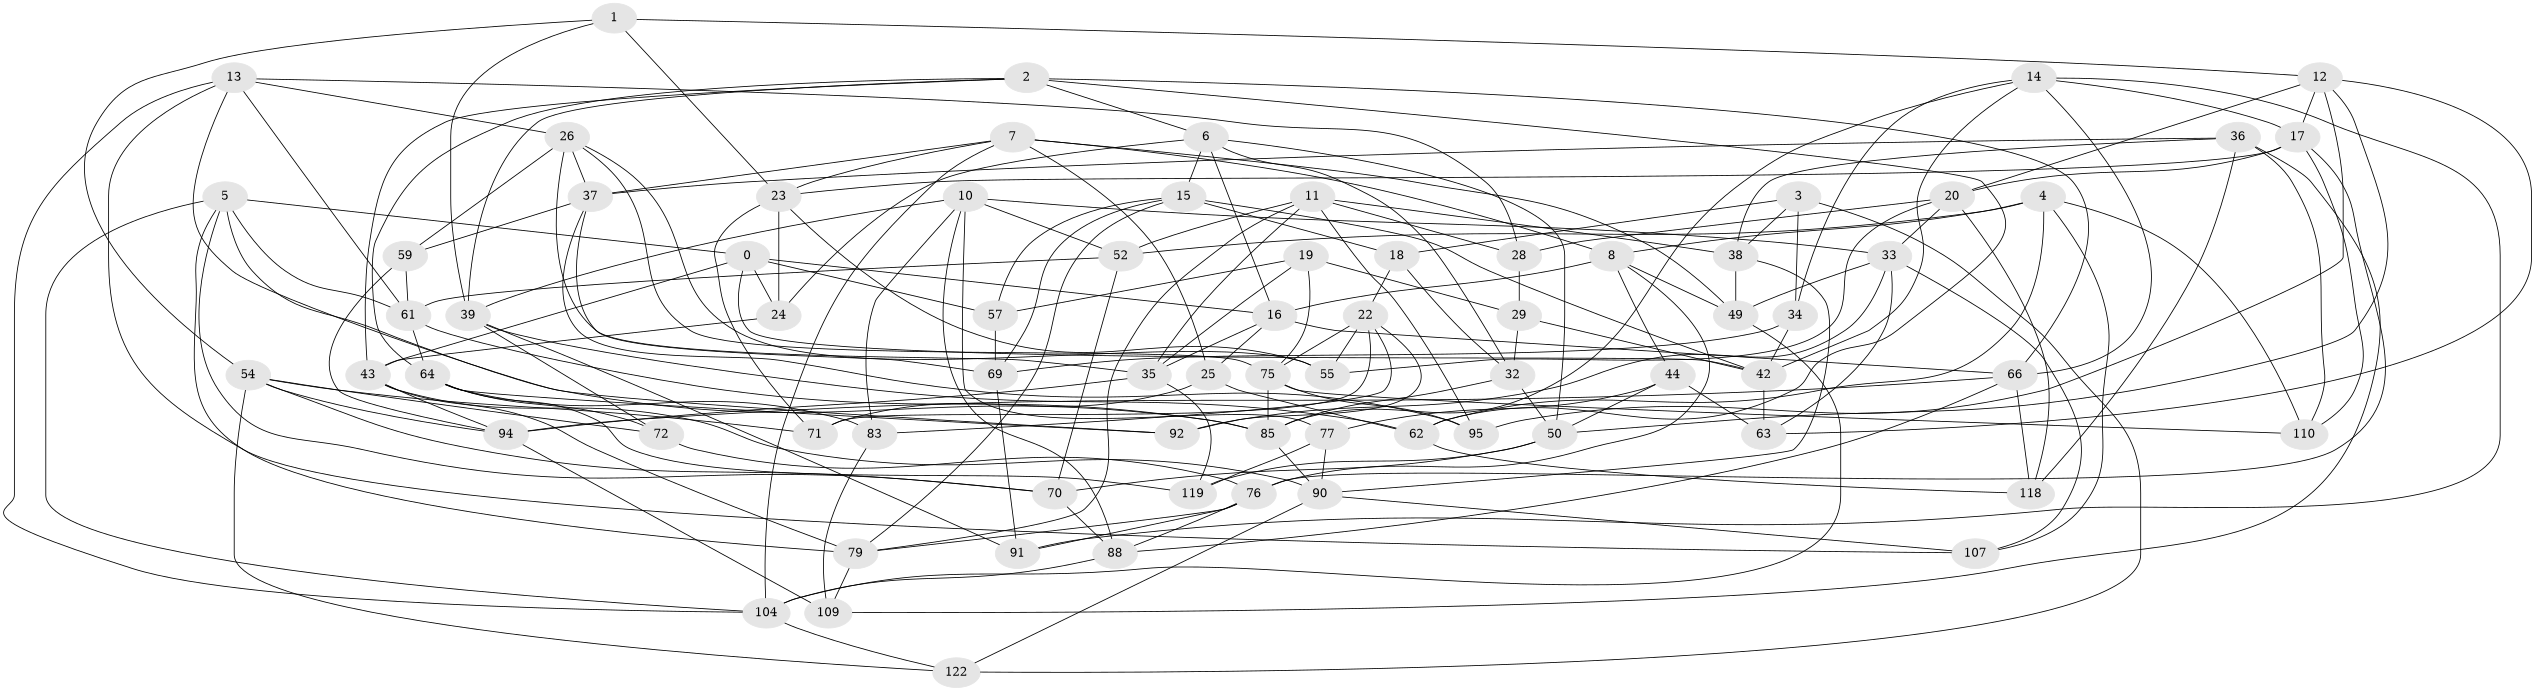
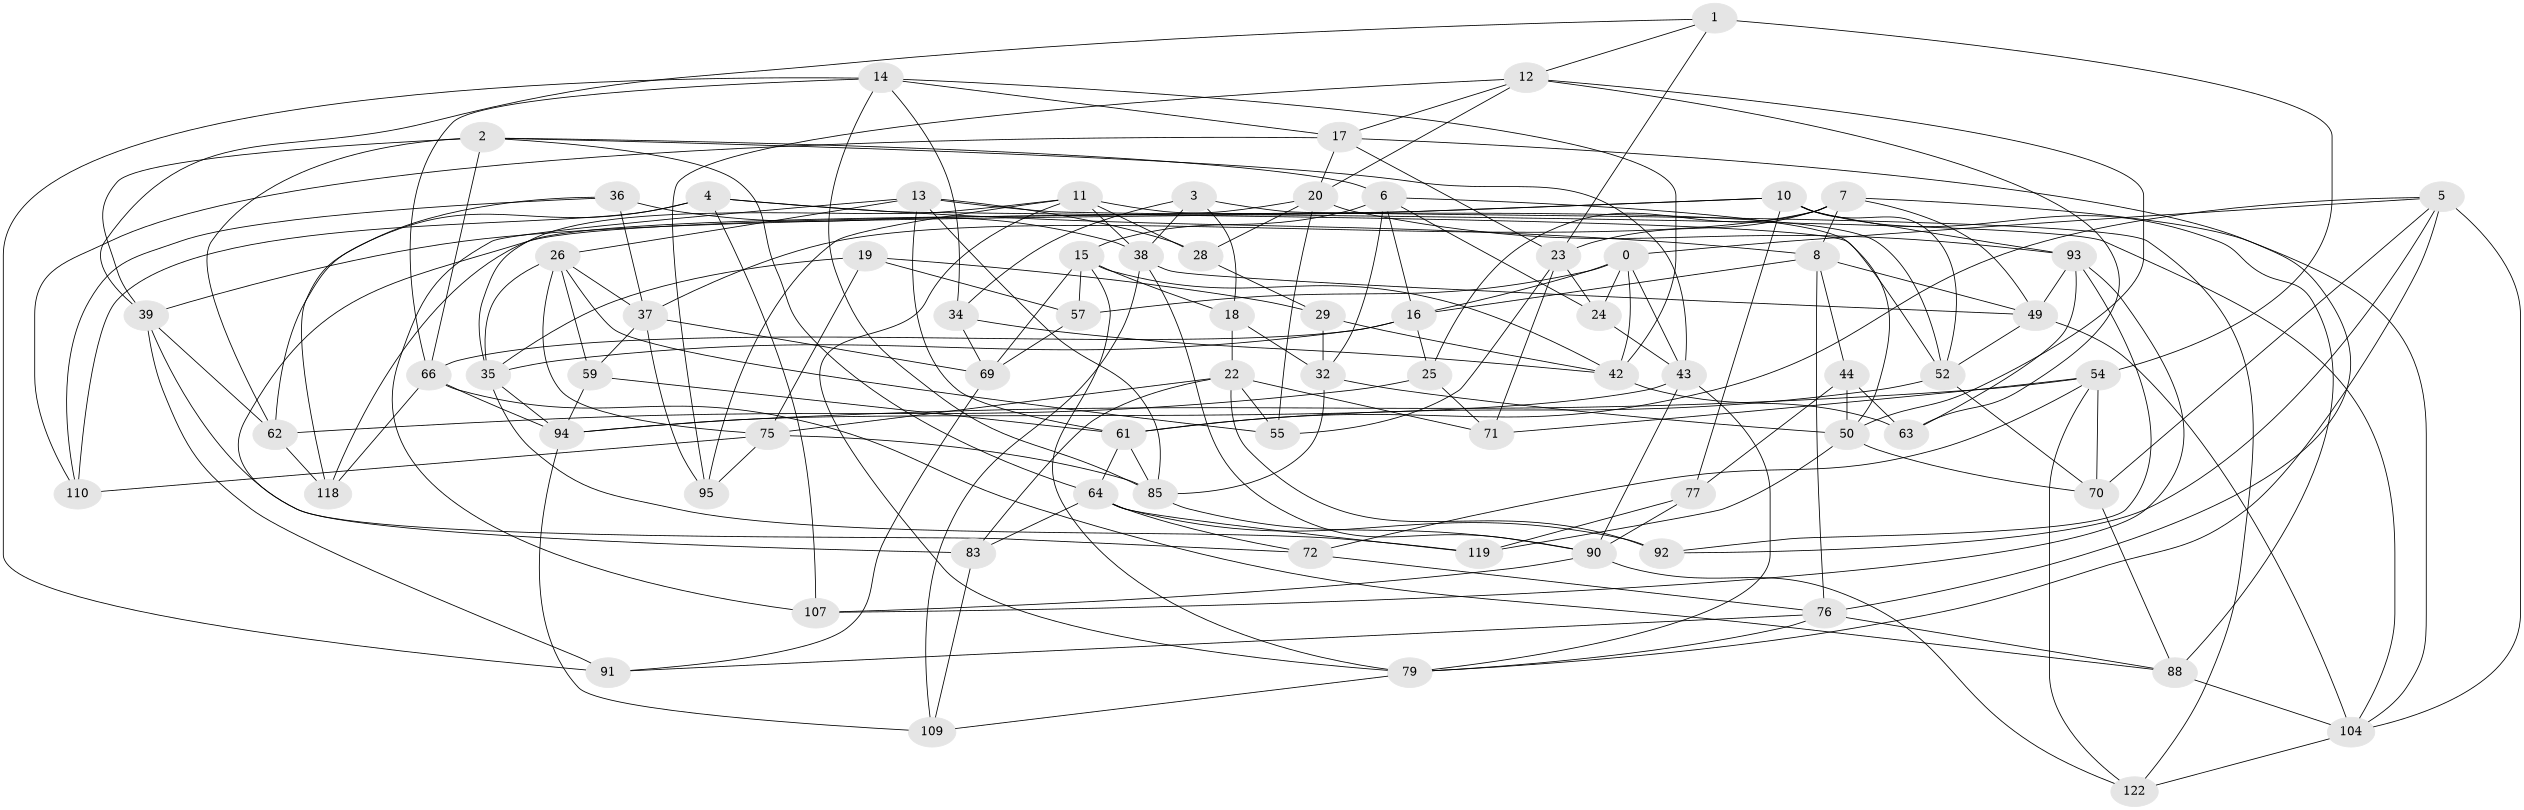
node "33": label "33" -> "93"
edge "49" -- "52": added
edge "36" -- "109": now "38" -- "109"
